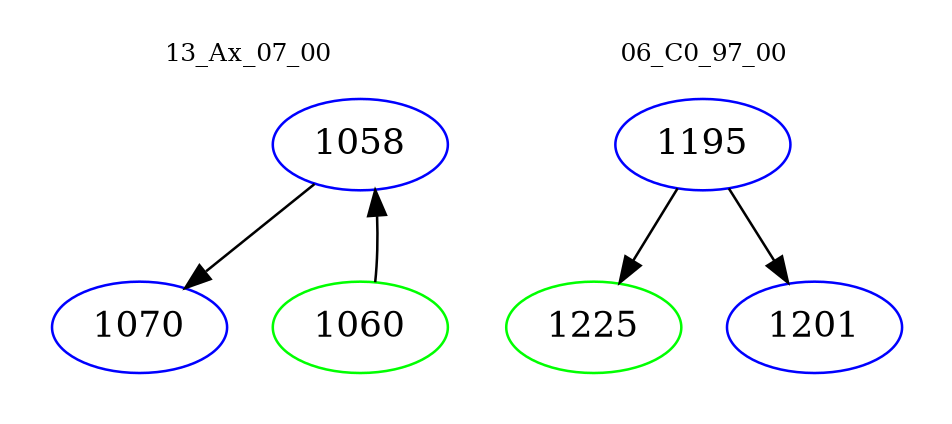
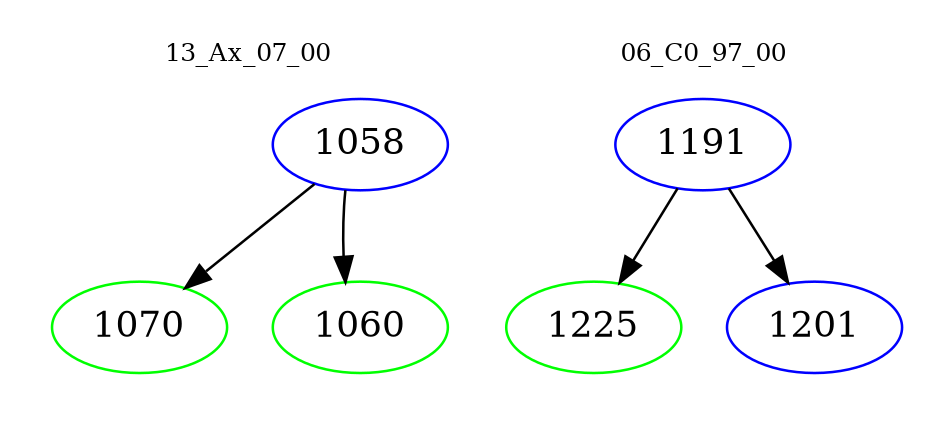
node "1195": label "1195" -> "1191"
edge "1060" -> "1058": reversed
node "1070": color blue -> green
